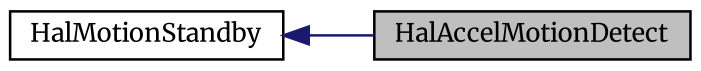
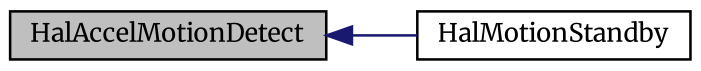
edge "HalAccelMotionDetect" -> "HalMotionStandby": reversed
